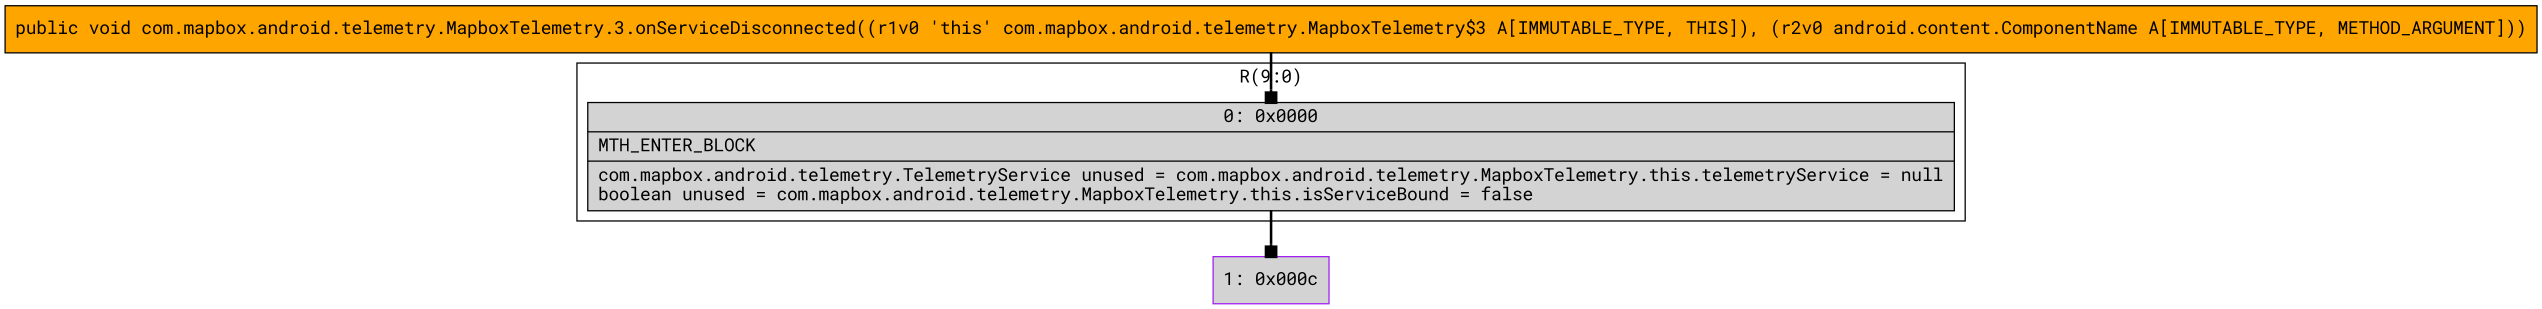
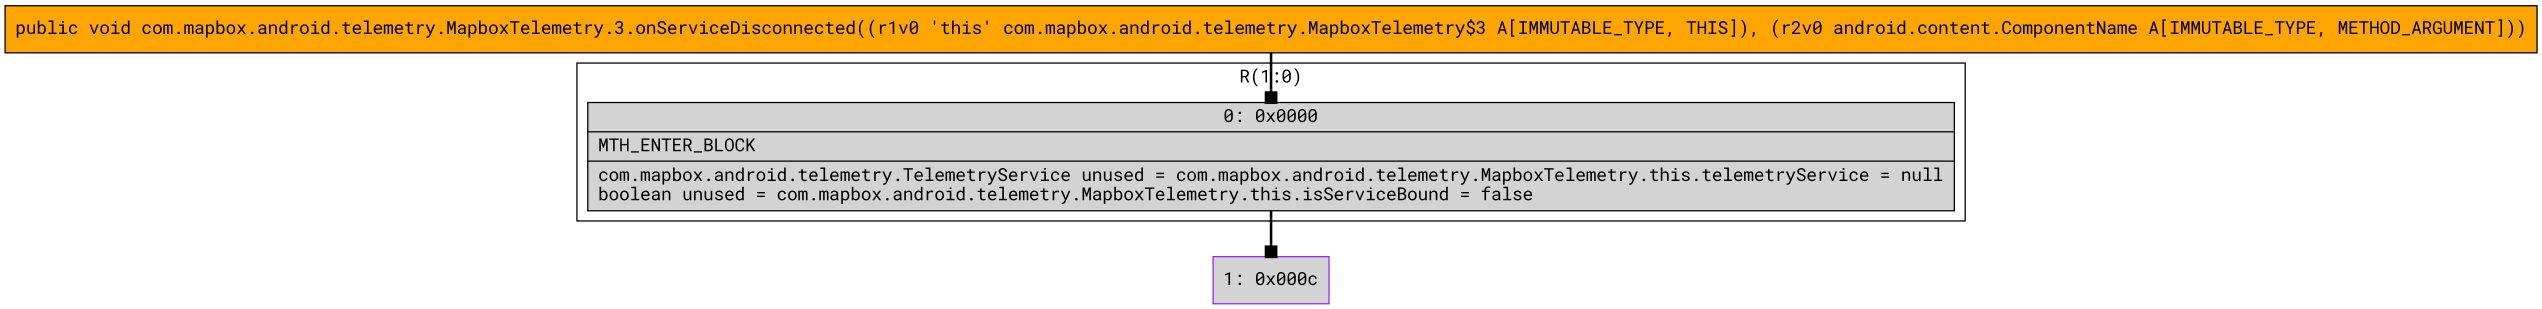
cluster "R(9:0)": label "R(9:0)" -> "R(1:0)"
